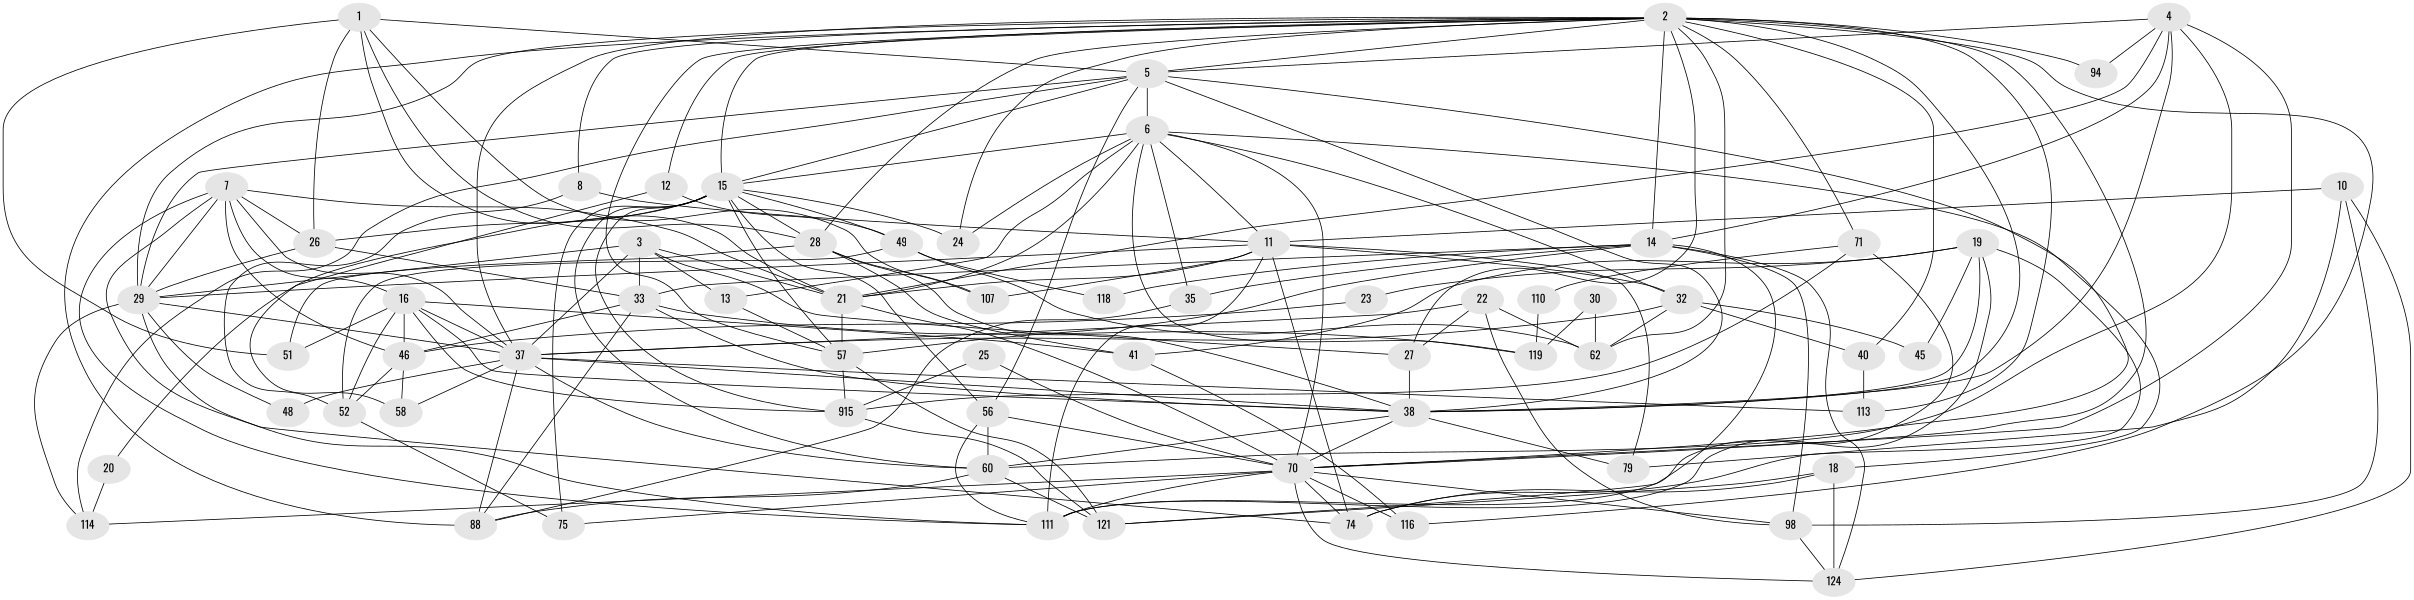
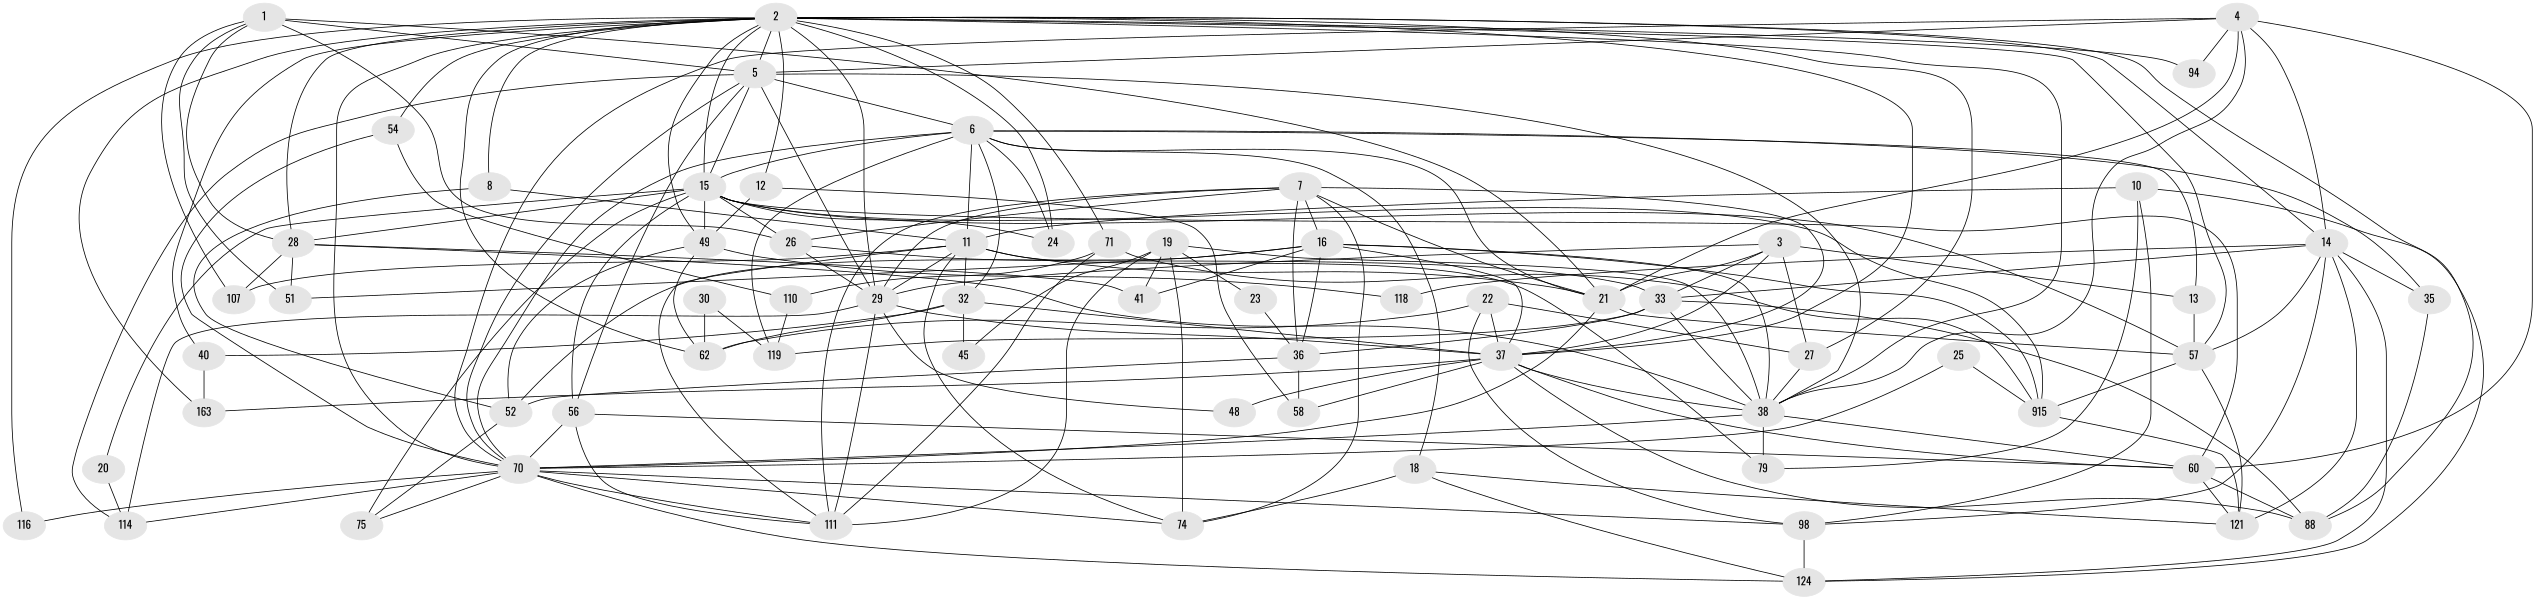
edge "2" -- "49": added
node "54": added
node "46": label "46" -> "36"
node "113": label "113" -> "163"
edge "41" -- "116": removed
